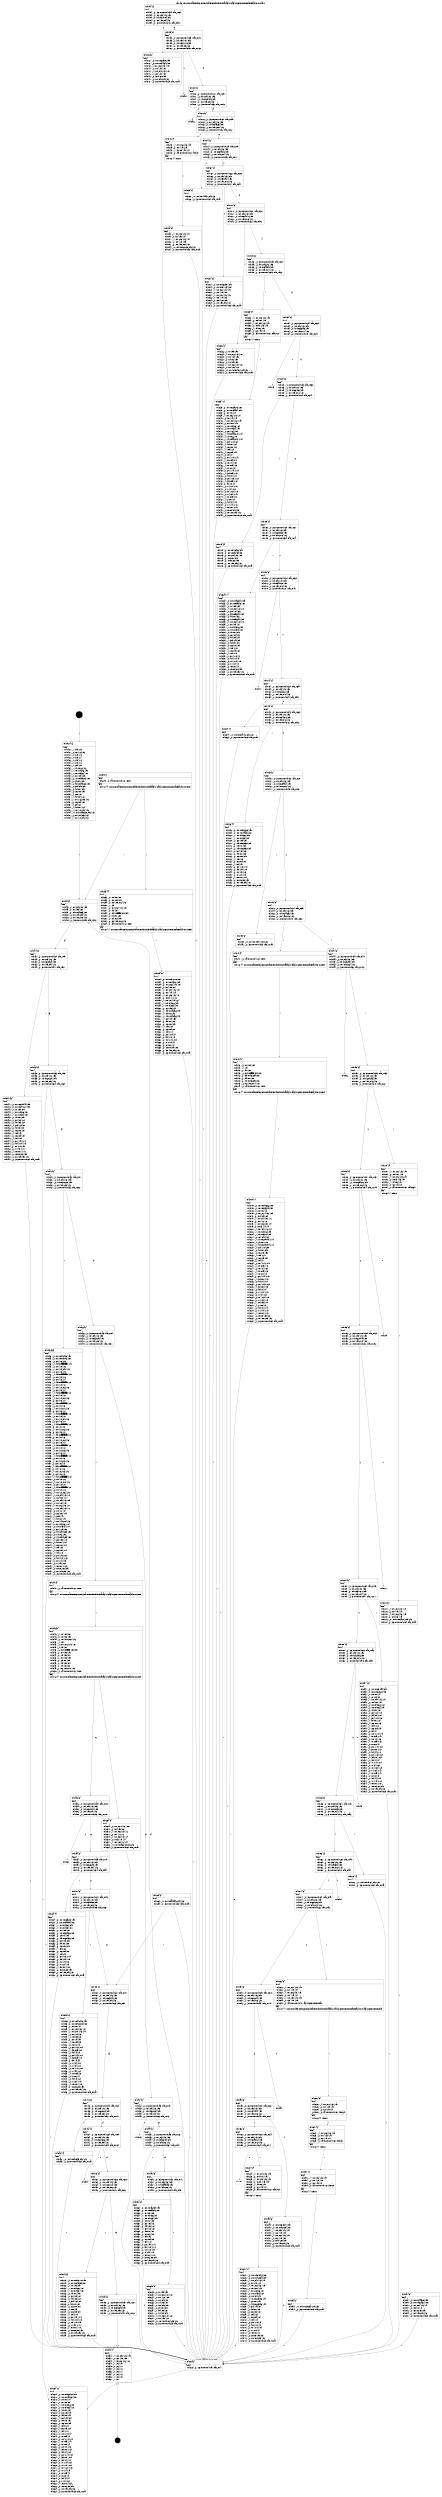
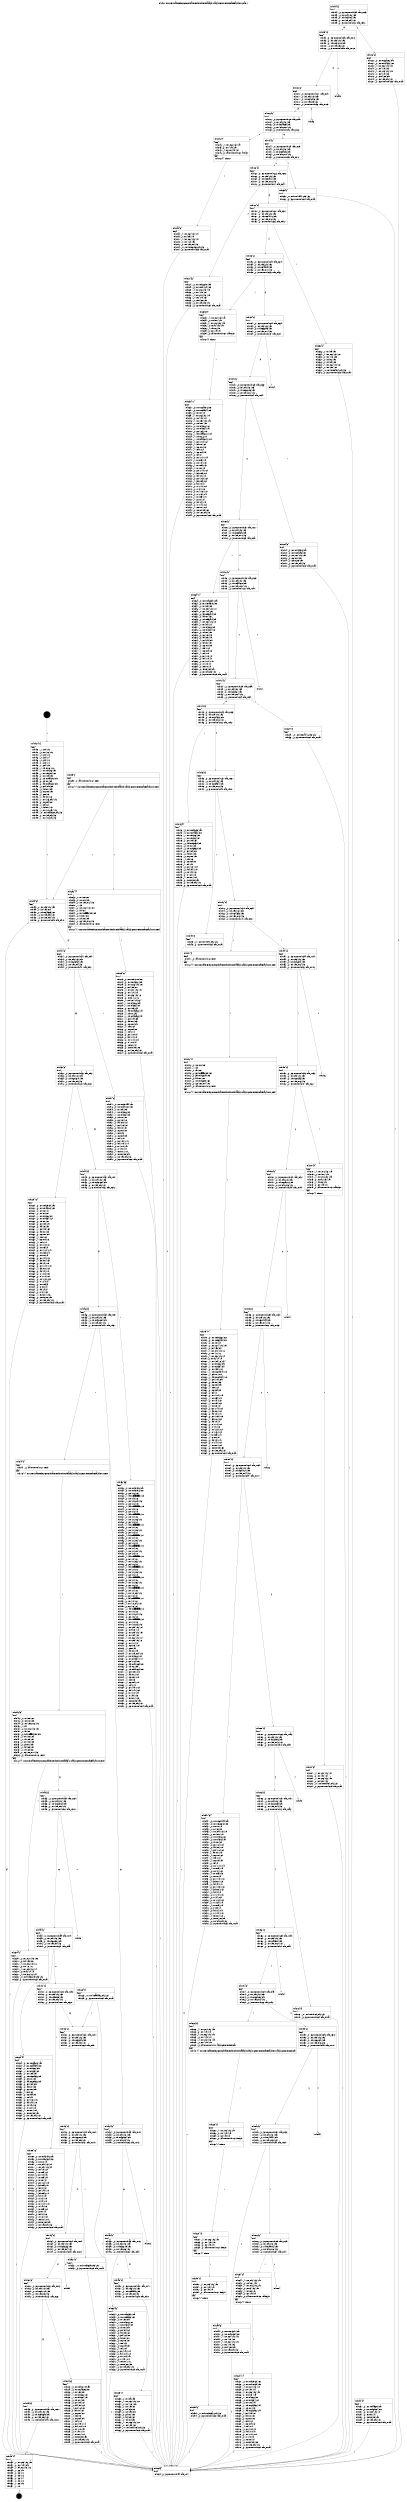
edge "0x402c2f [5]" -> "0x40260b [137]": reversed
